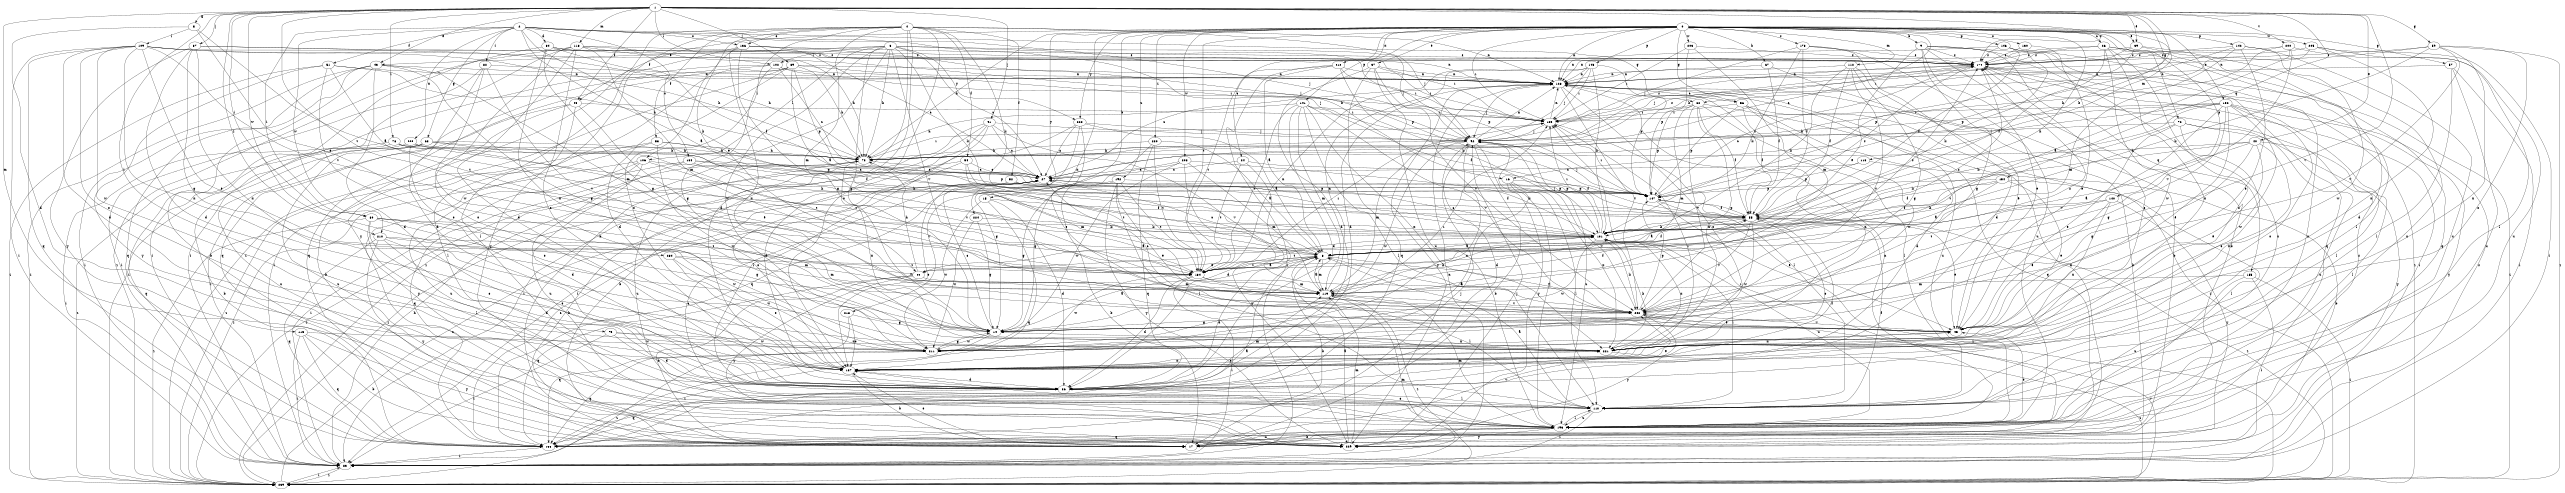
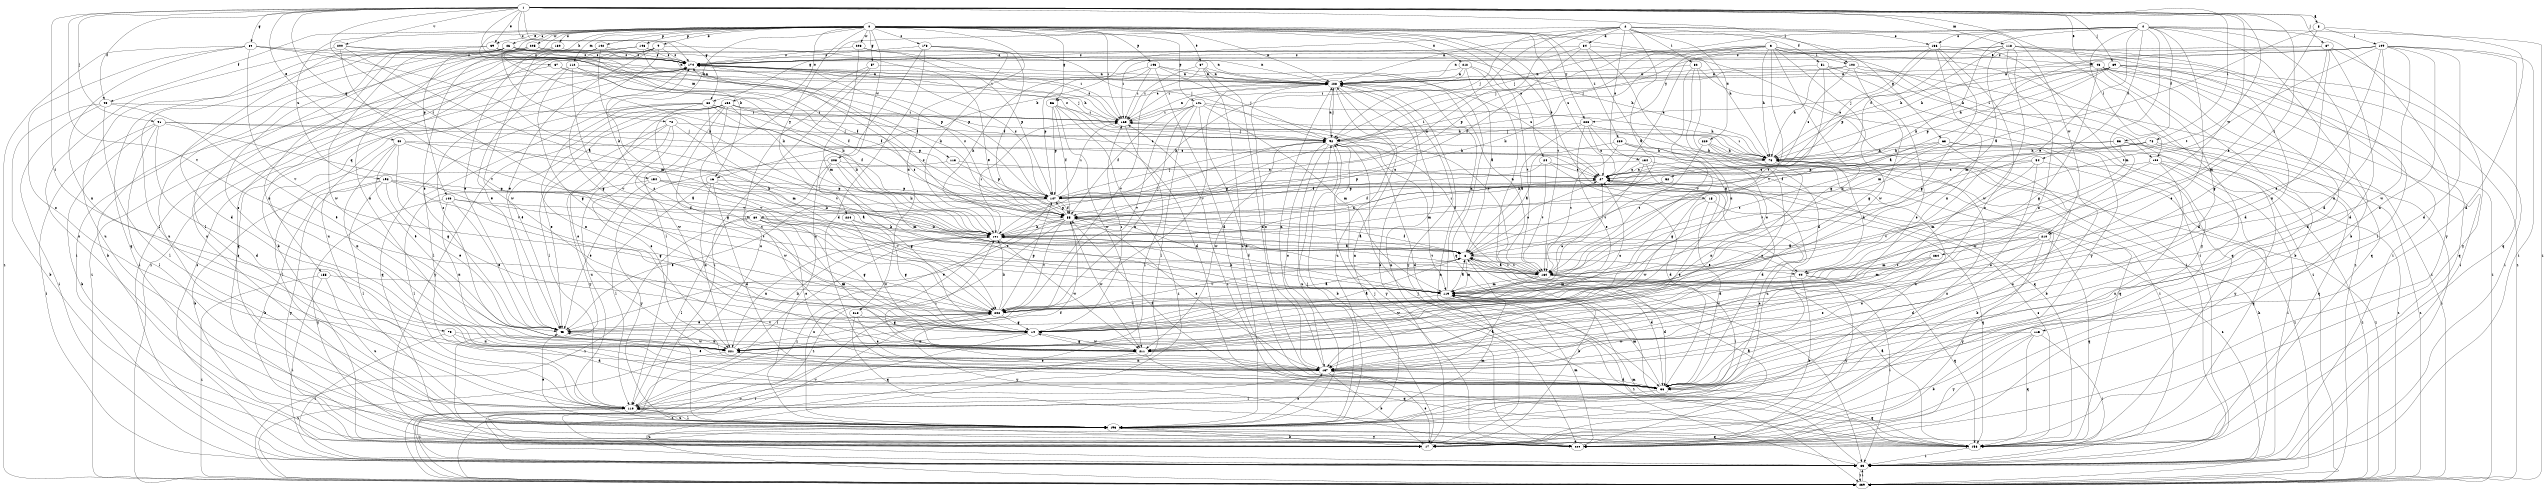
edge "154" -> "55": removed, label "f"
edge "137" -> "165": now "137" -> "101"
